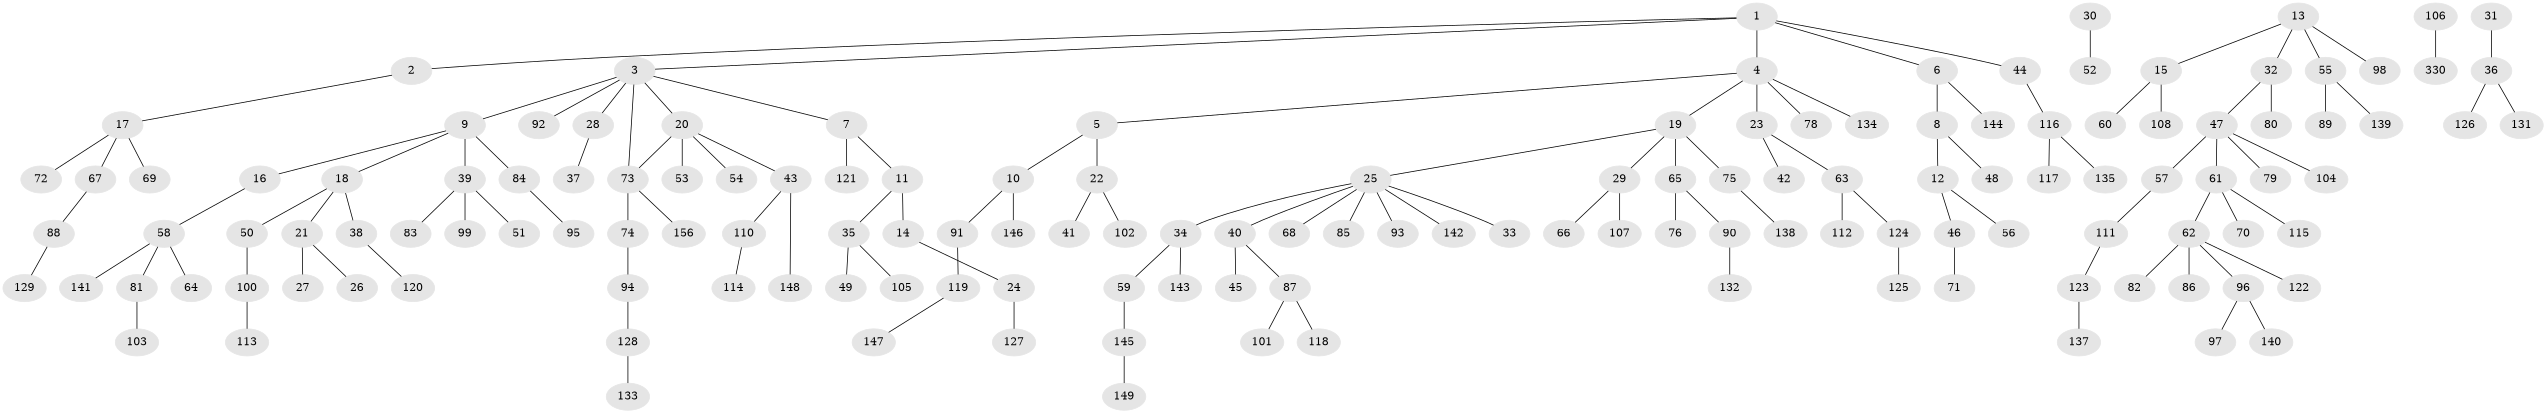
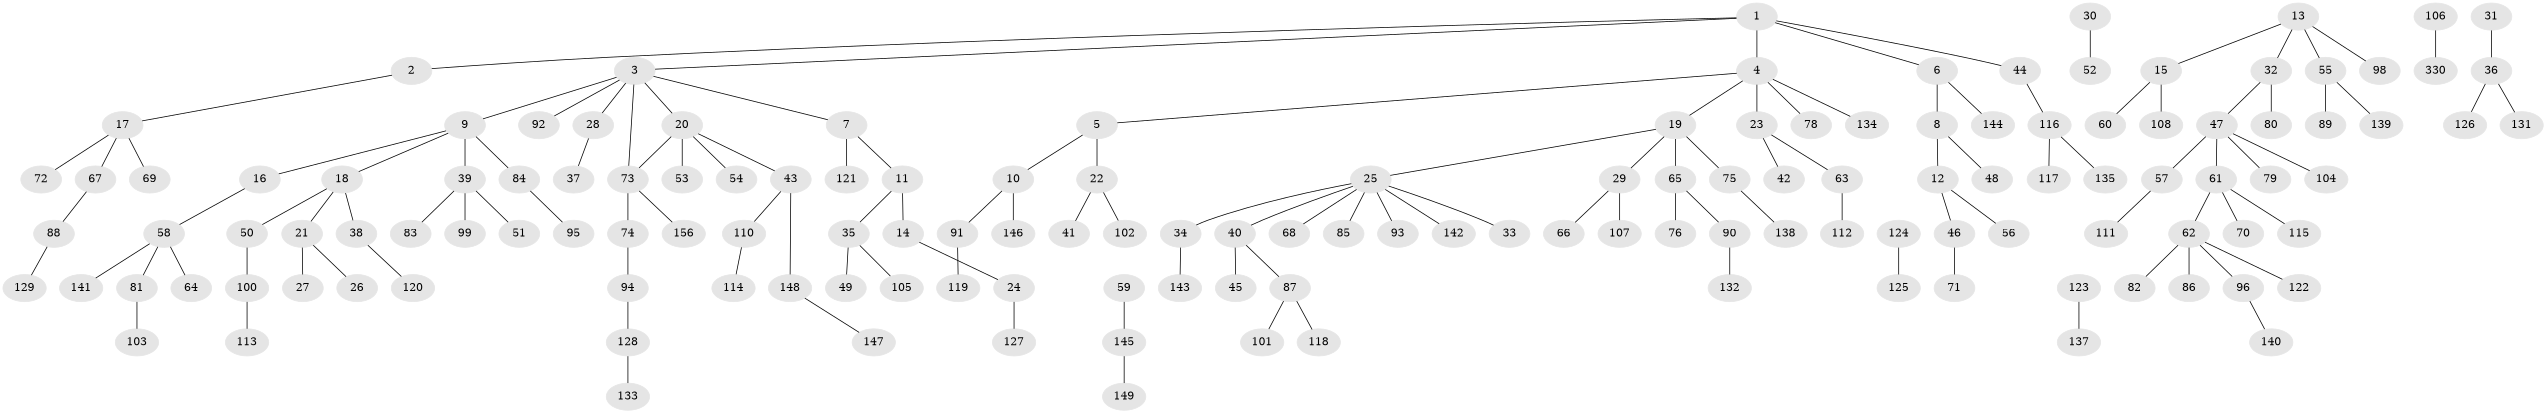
edge "63" -- "124": removed
edge "34" -- "59": removed
edge "111" -- "123": removed
edge "119" -- "147": now "148" -- "147"
node "97": removed
